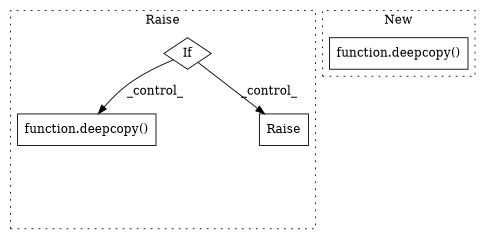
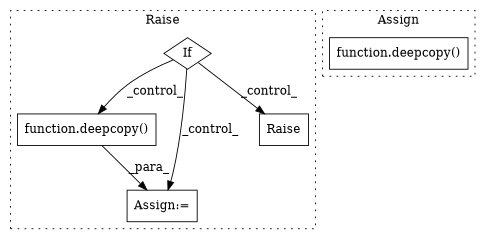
cluster "New": label "New" -> "Assign"
node "Assign:=": added
